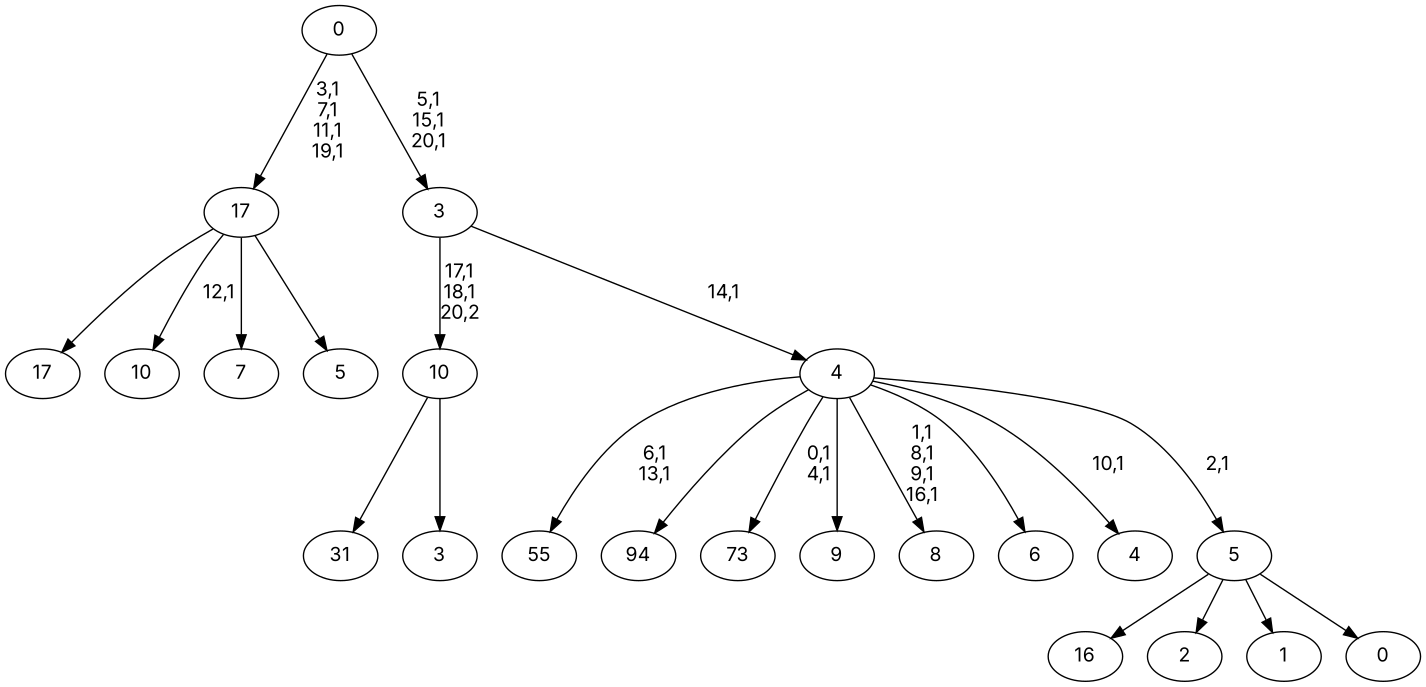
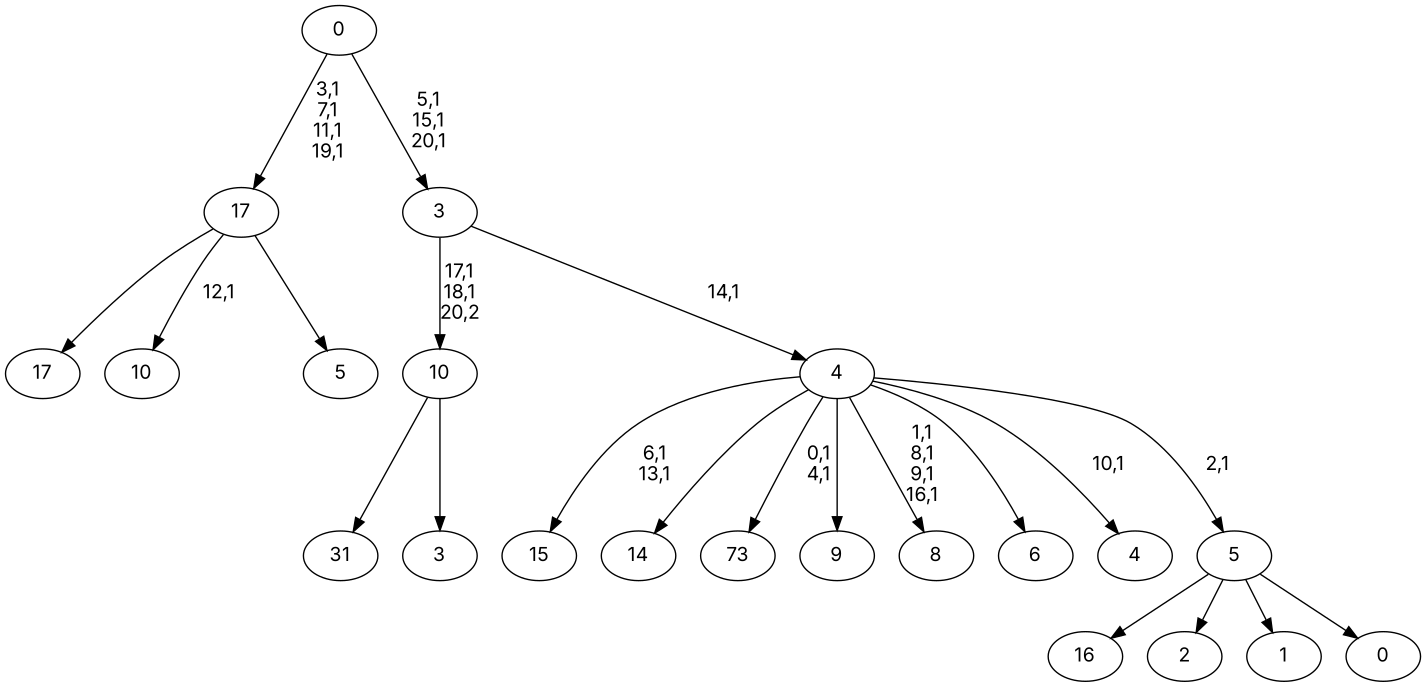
node "7": removed
node "55": label "55" -> "15"
node "94": label "94" -> "14"
